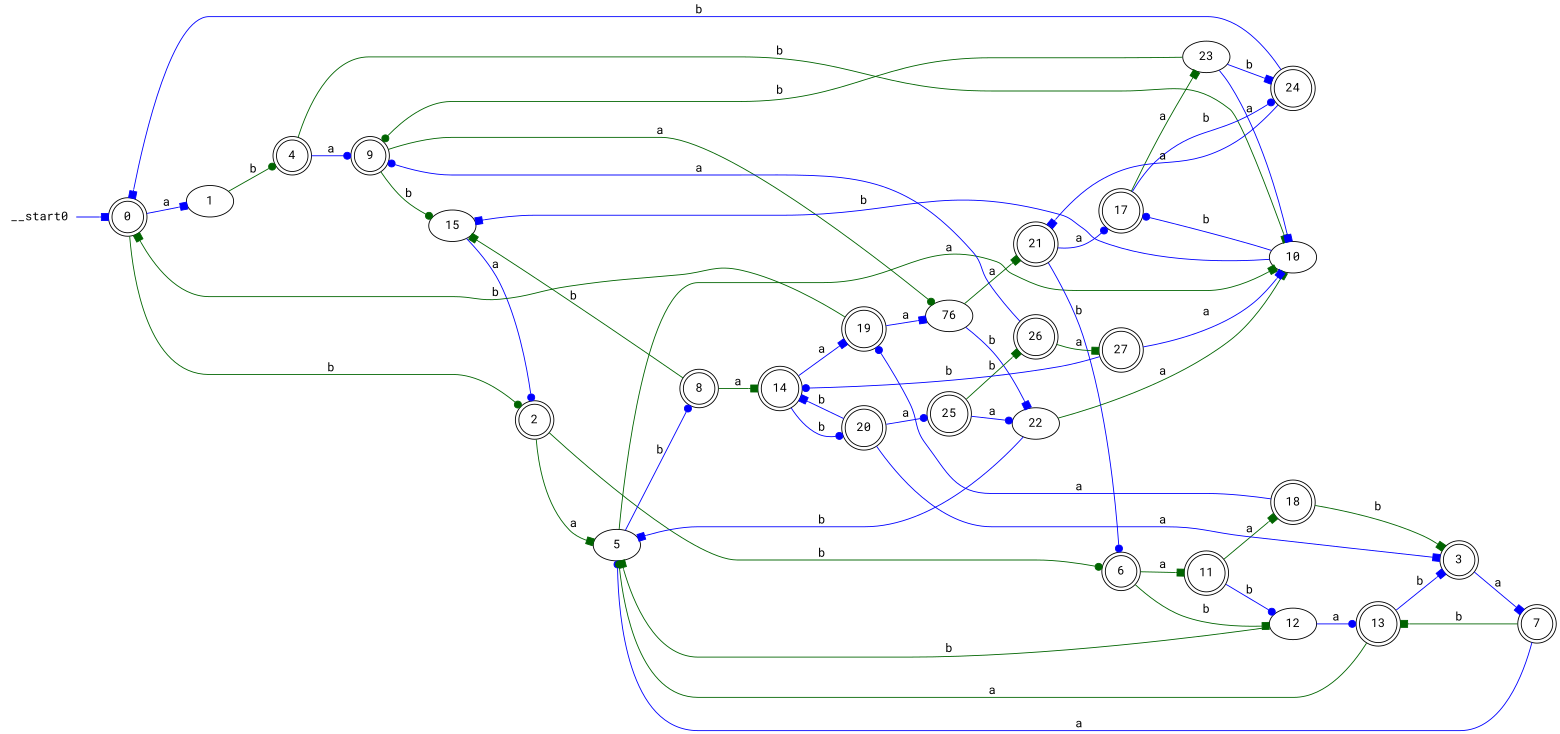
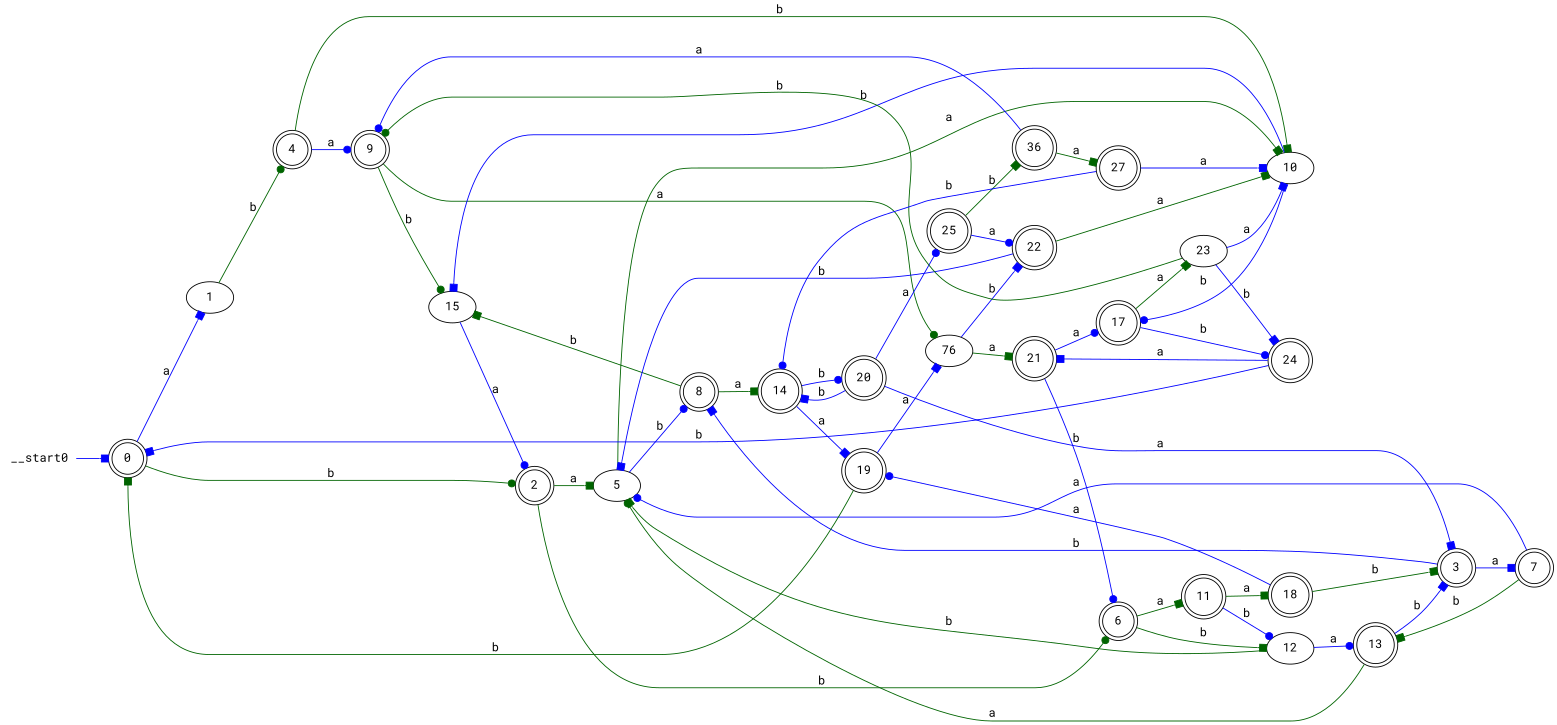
node "26": label "26" -> "36"
node "22": shape ellipse -> doublecircle
edge "3" -> "8": added, label "b"
